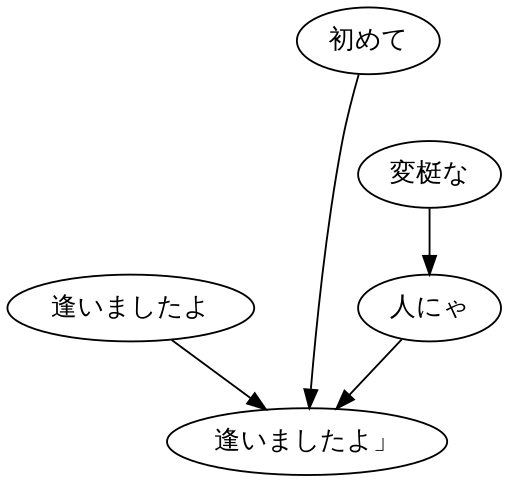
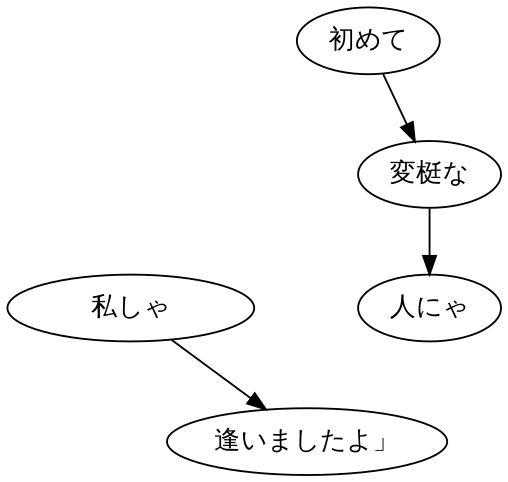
edge "初めて" -> "逢いましたよ」": now "初めて" -> "変梃な"
node "逢いましたよ": label "逢いましたよ" -> "私しゃ"
edge "人にゃ" -> "逢いましたよ」": removed
